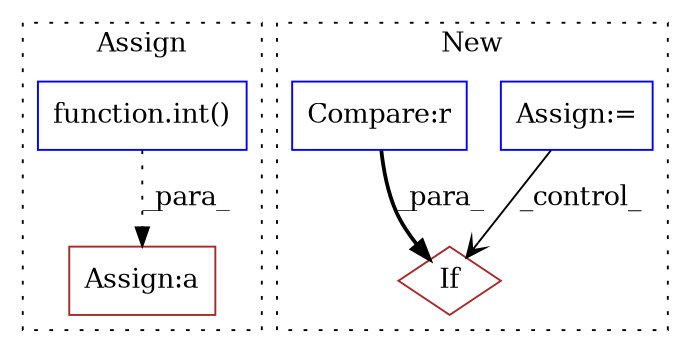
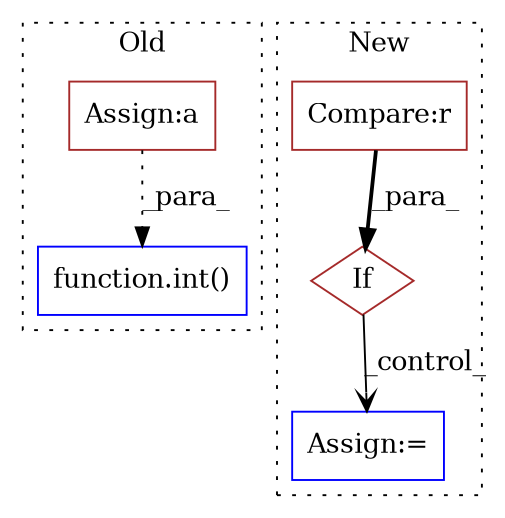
cluster "Assign": label "Assign" -> "Old"
node "Compare:r": color blue -> brown
edge "function.int()" -> "Assign:a": reversed
edge "Assign:=" -> "If": reversed
